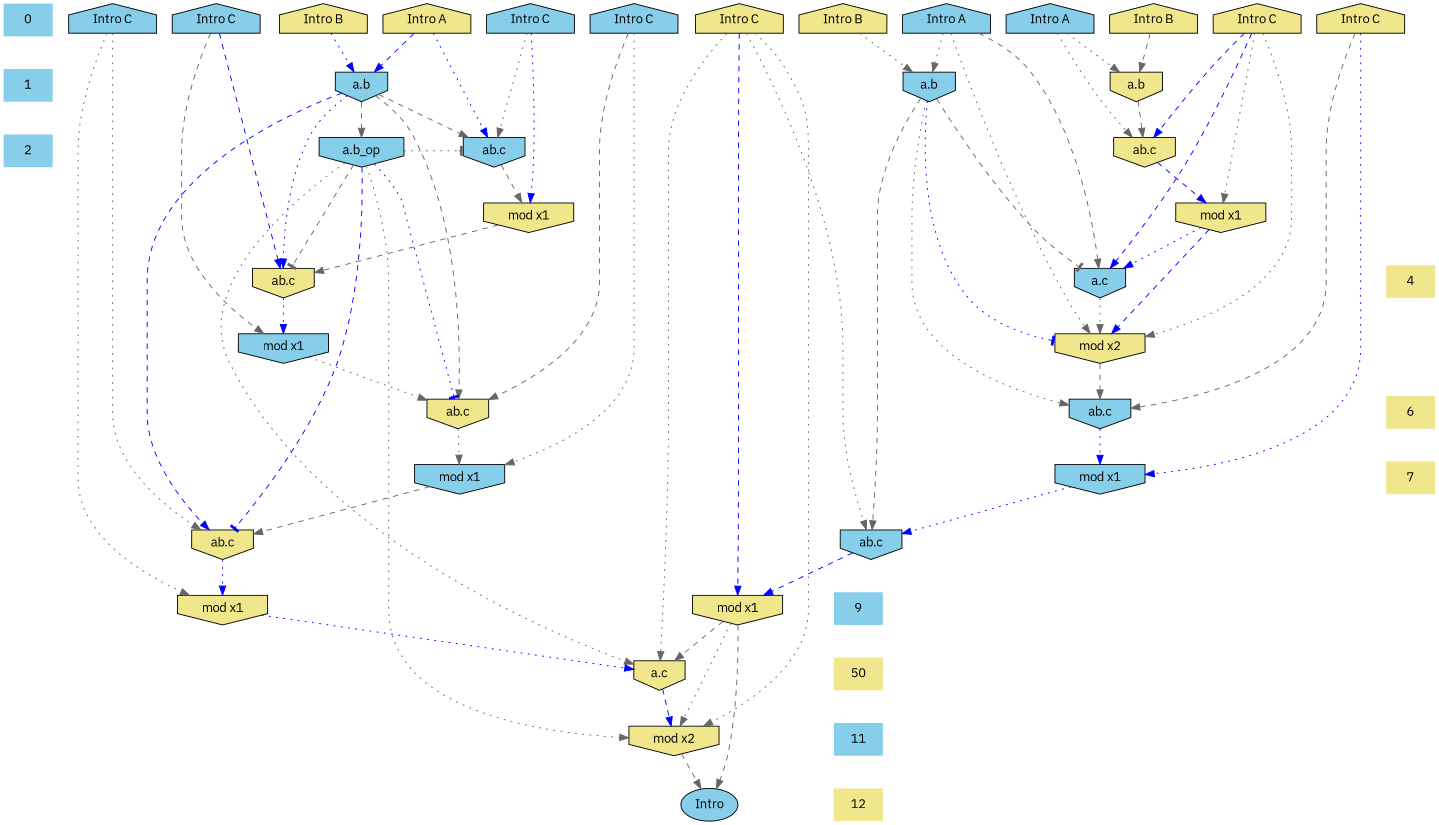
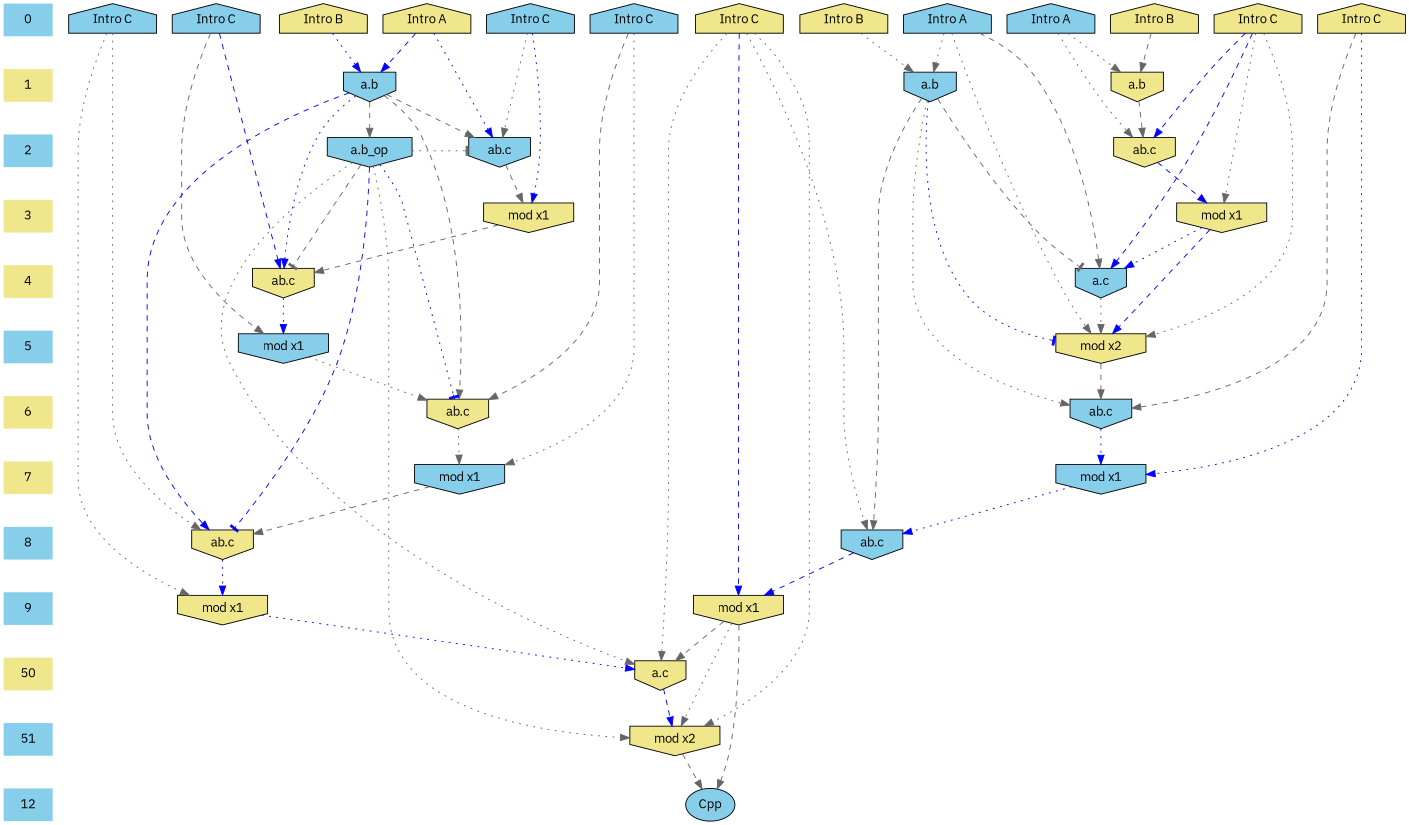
node "1": fillcolor skyblue -> khaki
node "3": added
node "5": added
node "8": added
node "11": label "11" -> "51"
node "Intro": label "Intro" -> "Cpp"
node "12": fillcolor khaki -> skyblue
